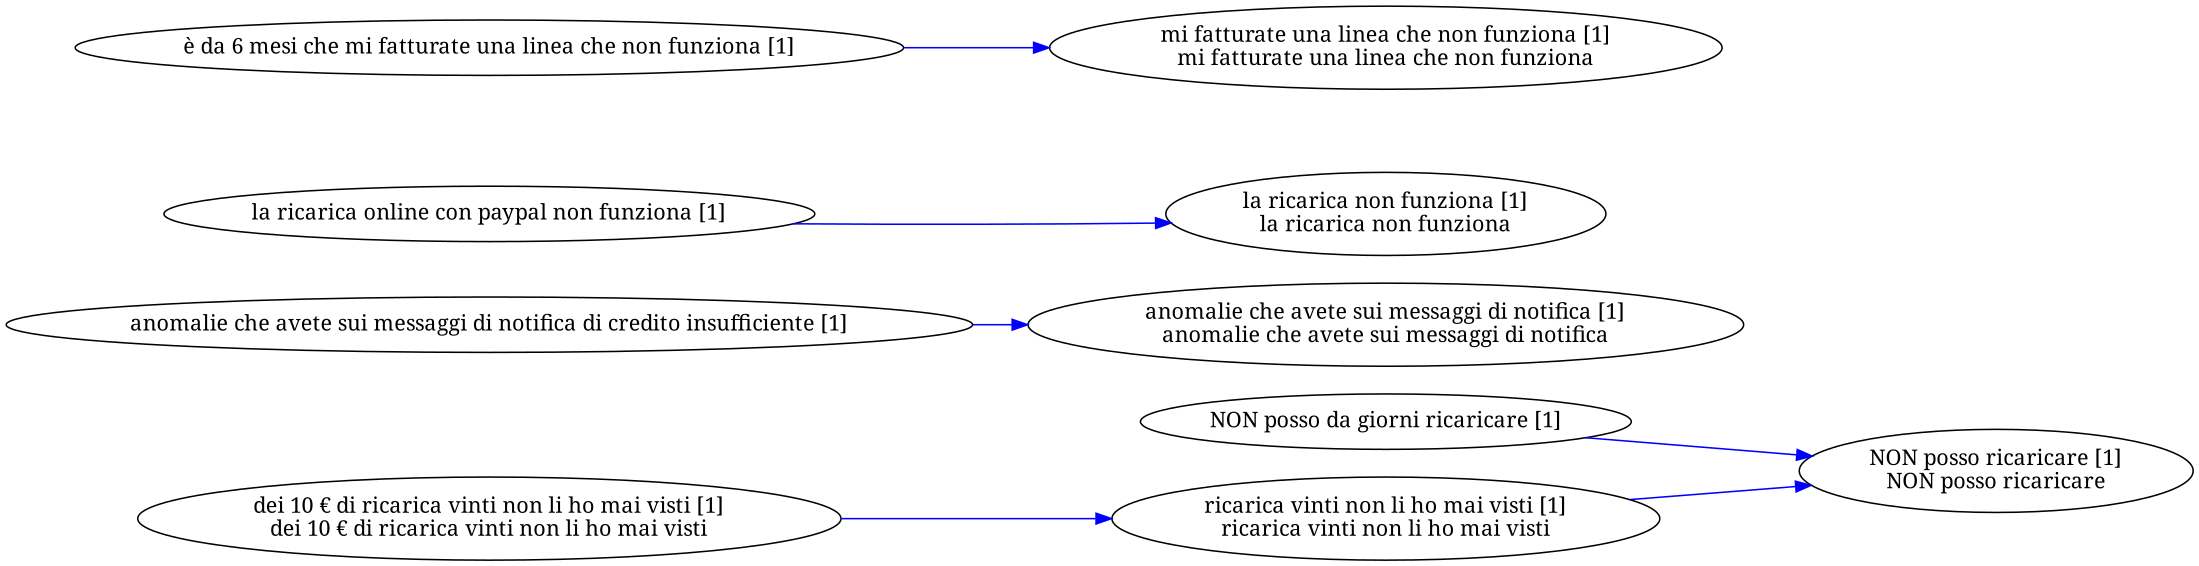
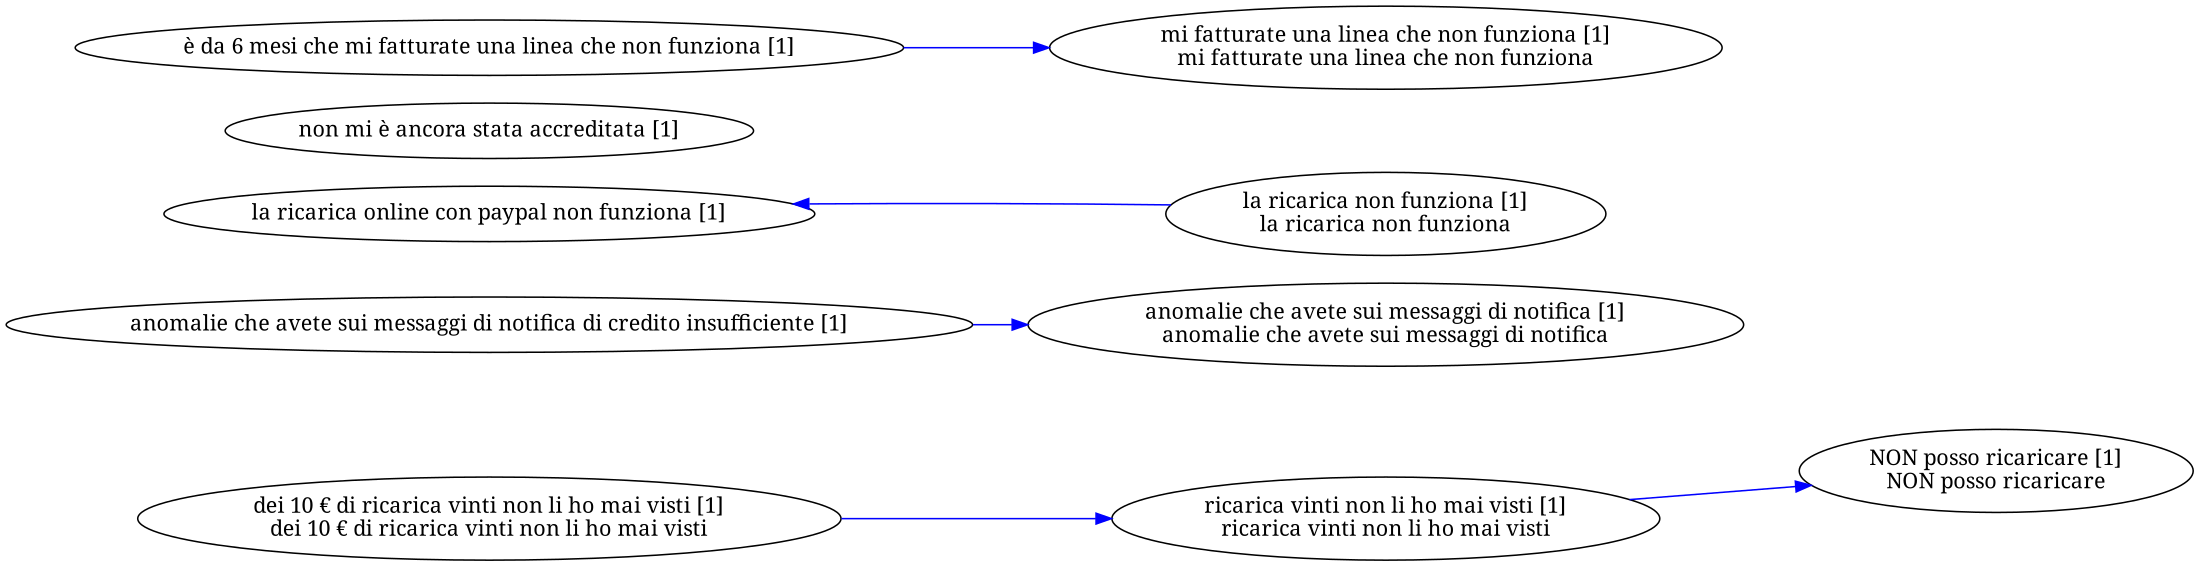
node "non mi è ancora stata accreditata [1]": added
edge "la ricarica online con paypal non funziona [1]" -> "la ricarica non funziona [1] la ricarica non funziona": reversed
node "NON posso da giorni ricaricare [1]": removed
